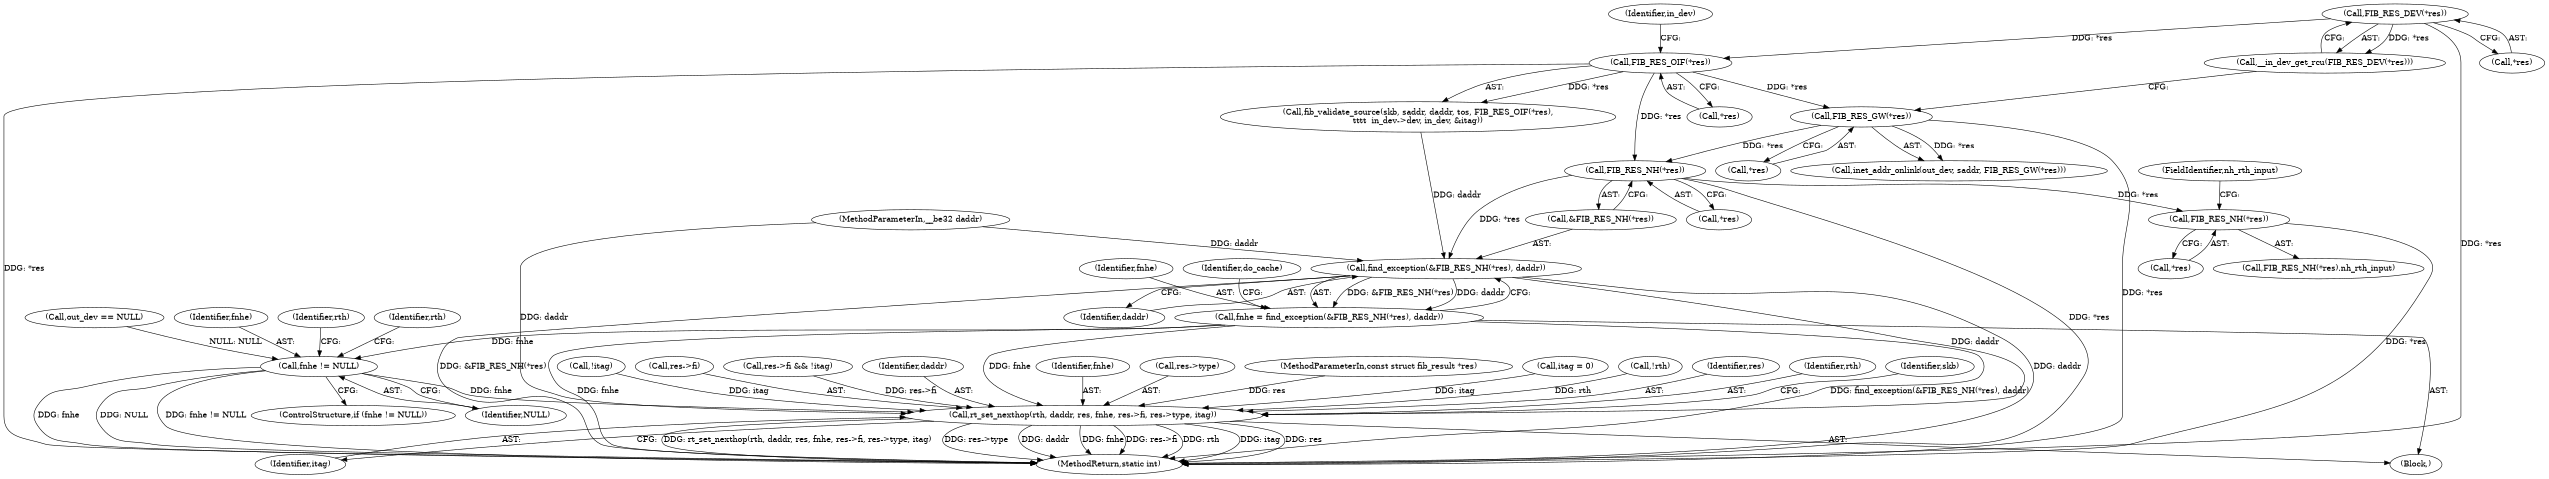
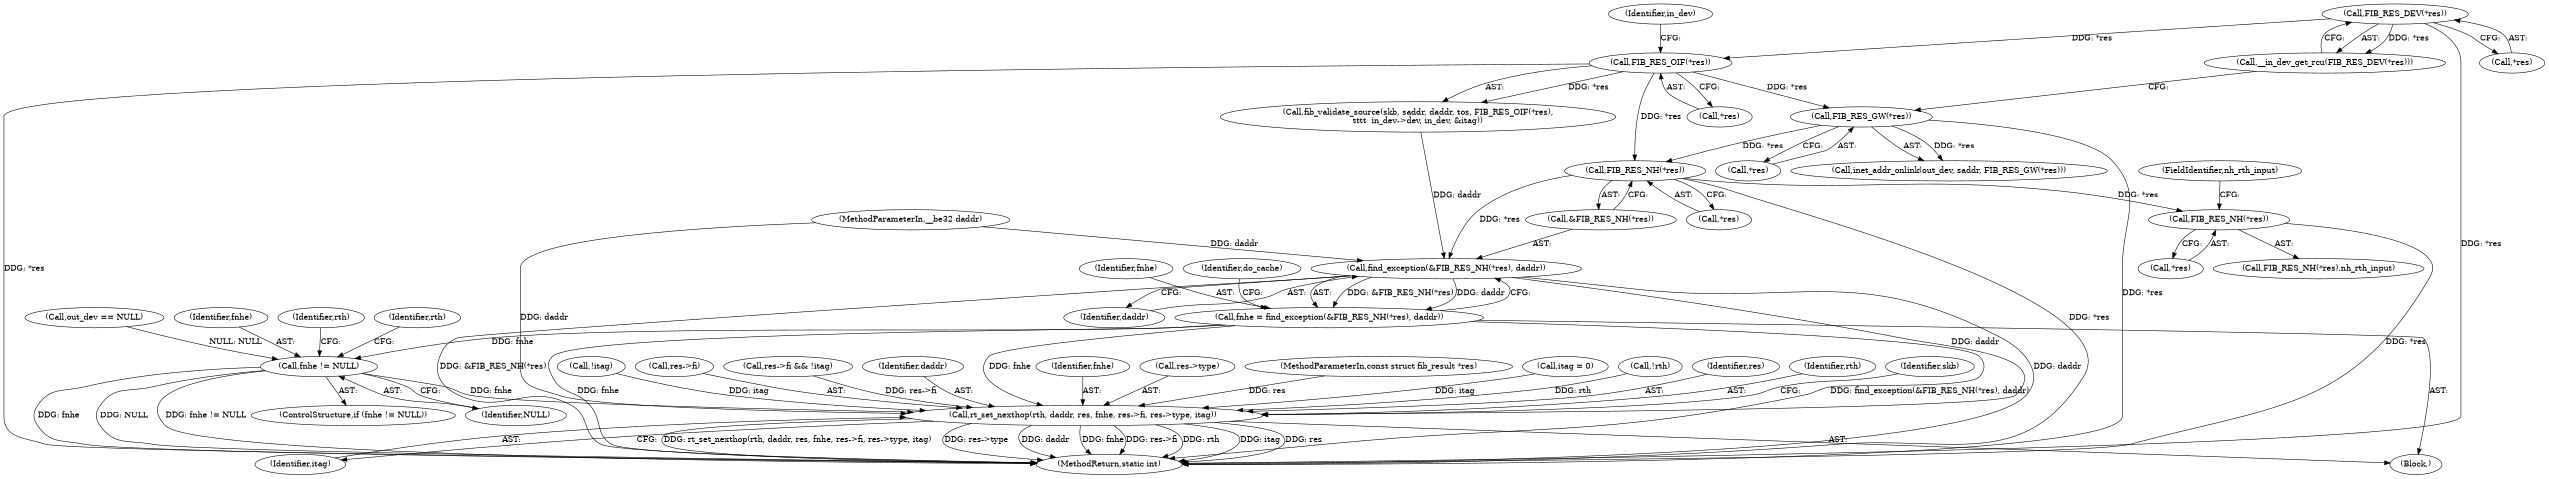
edge "(Call,fnhe != NULL)" -> "(ControlStructure,if (fnhe != NULL))": label "CFG: " -> "AST: "
